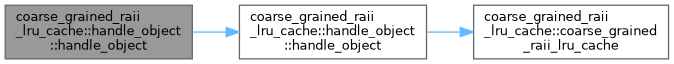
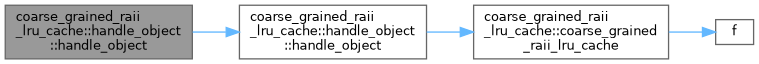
node "f": added
